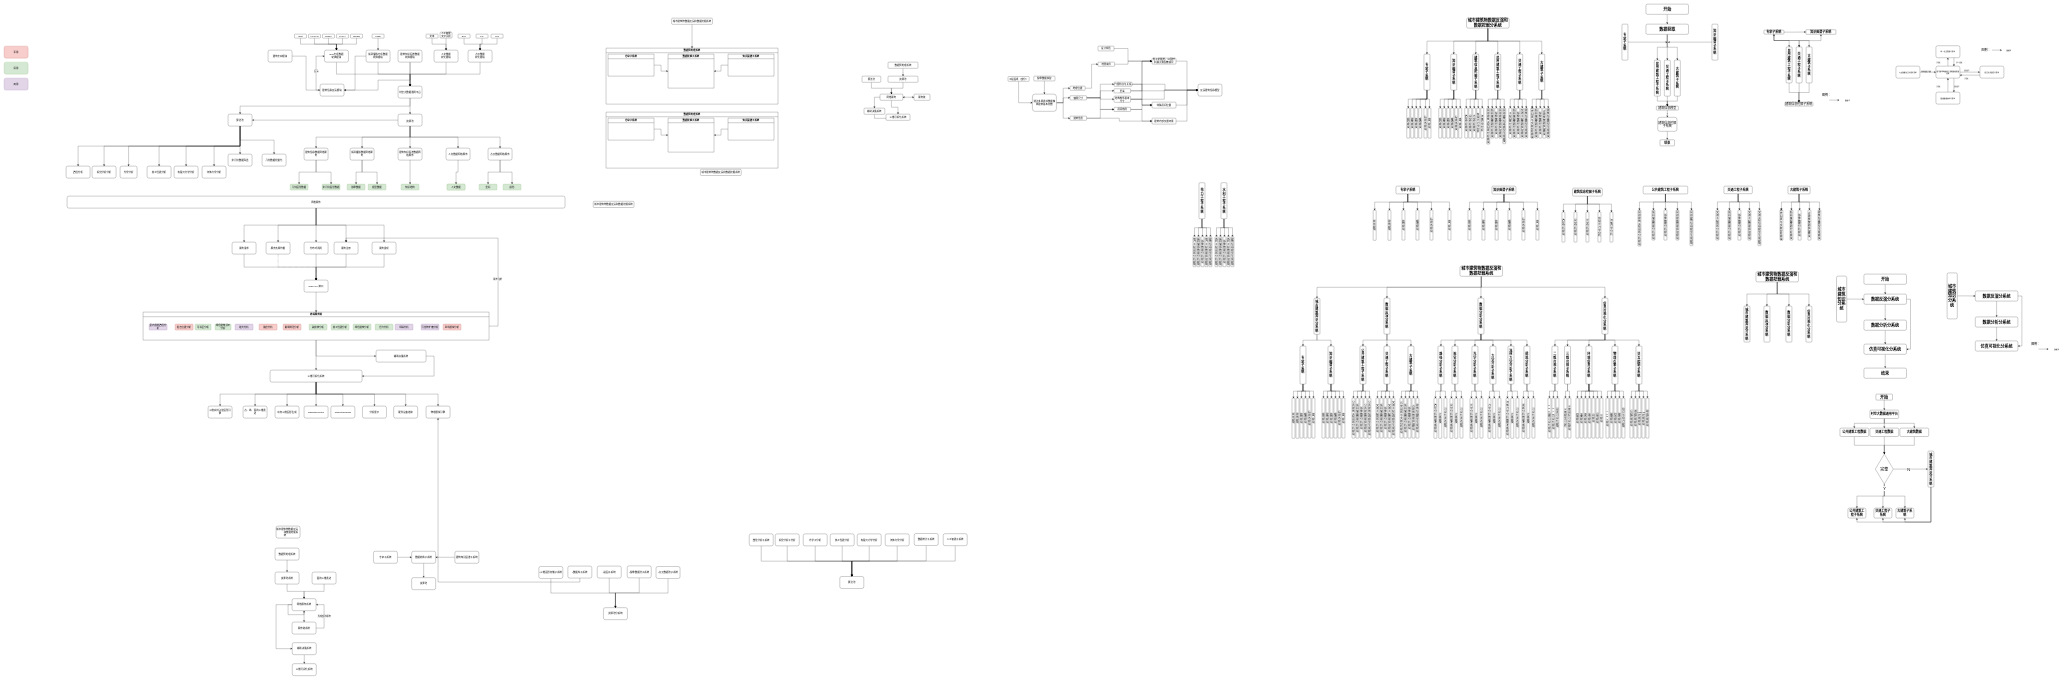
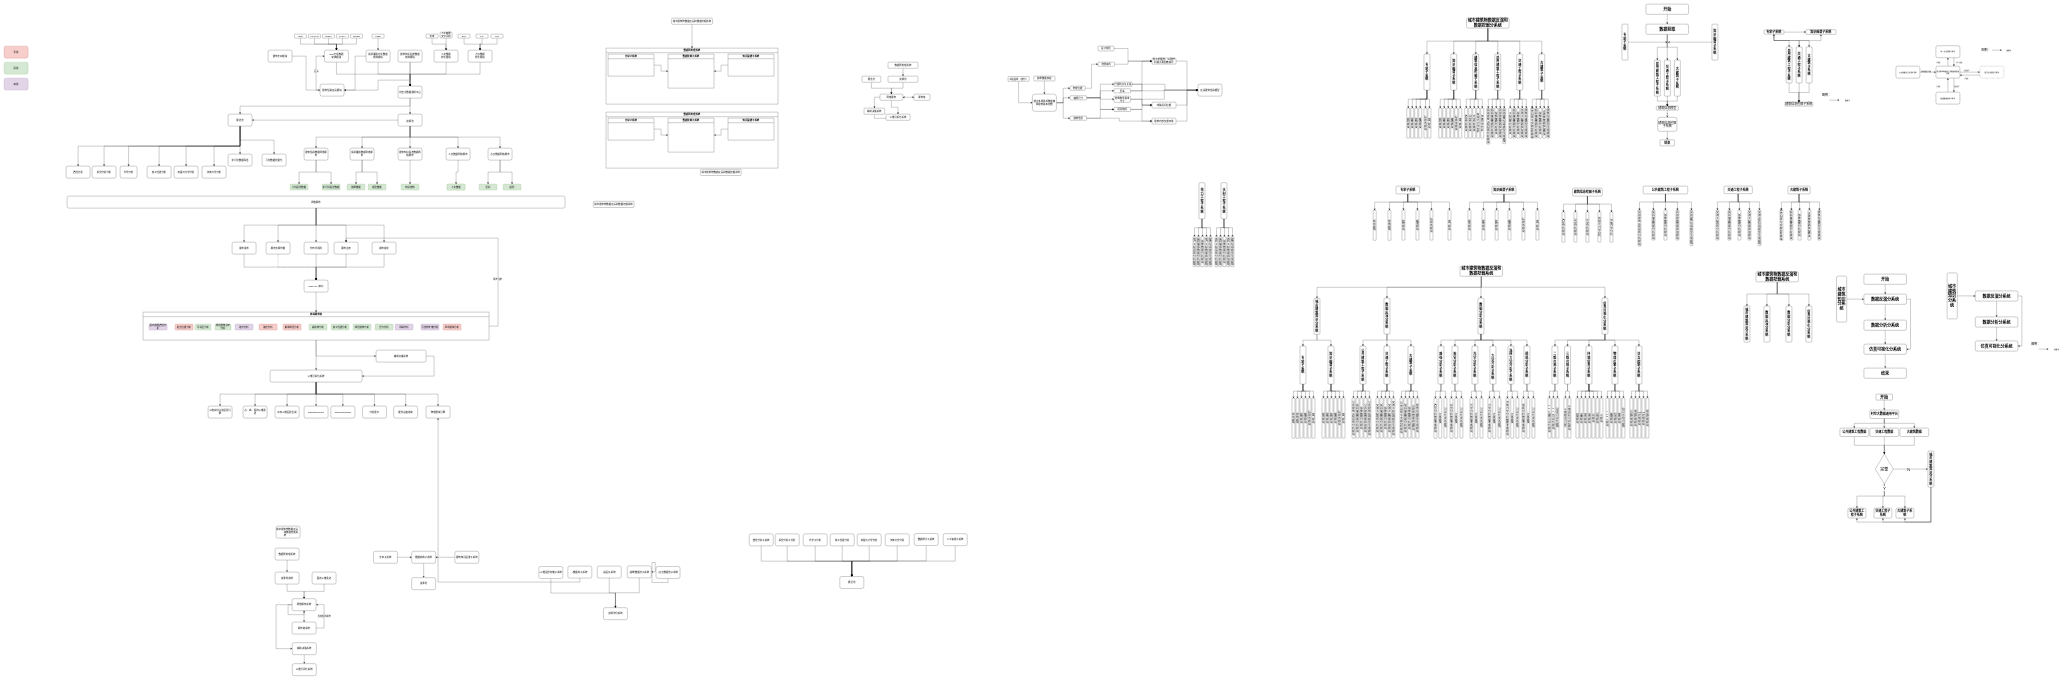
edge "结构构件基本尺寸" -> "柱子的强度、以及材料即大致配筋情况": removed
node "综合业务监控分系统": style solid -> dashed
edge "•点云数据池子系统" -> "资源池分系统": now "•点云数据池子系统" -> "•影像数据池子系统"
